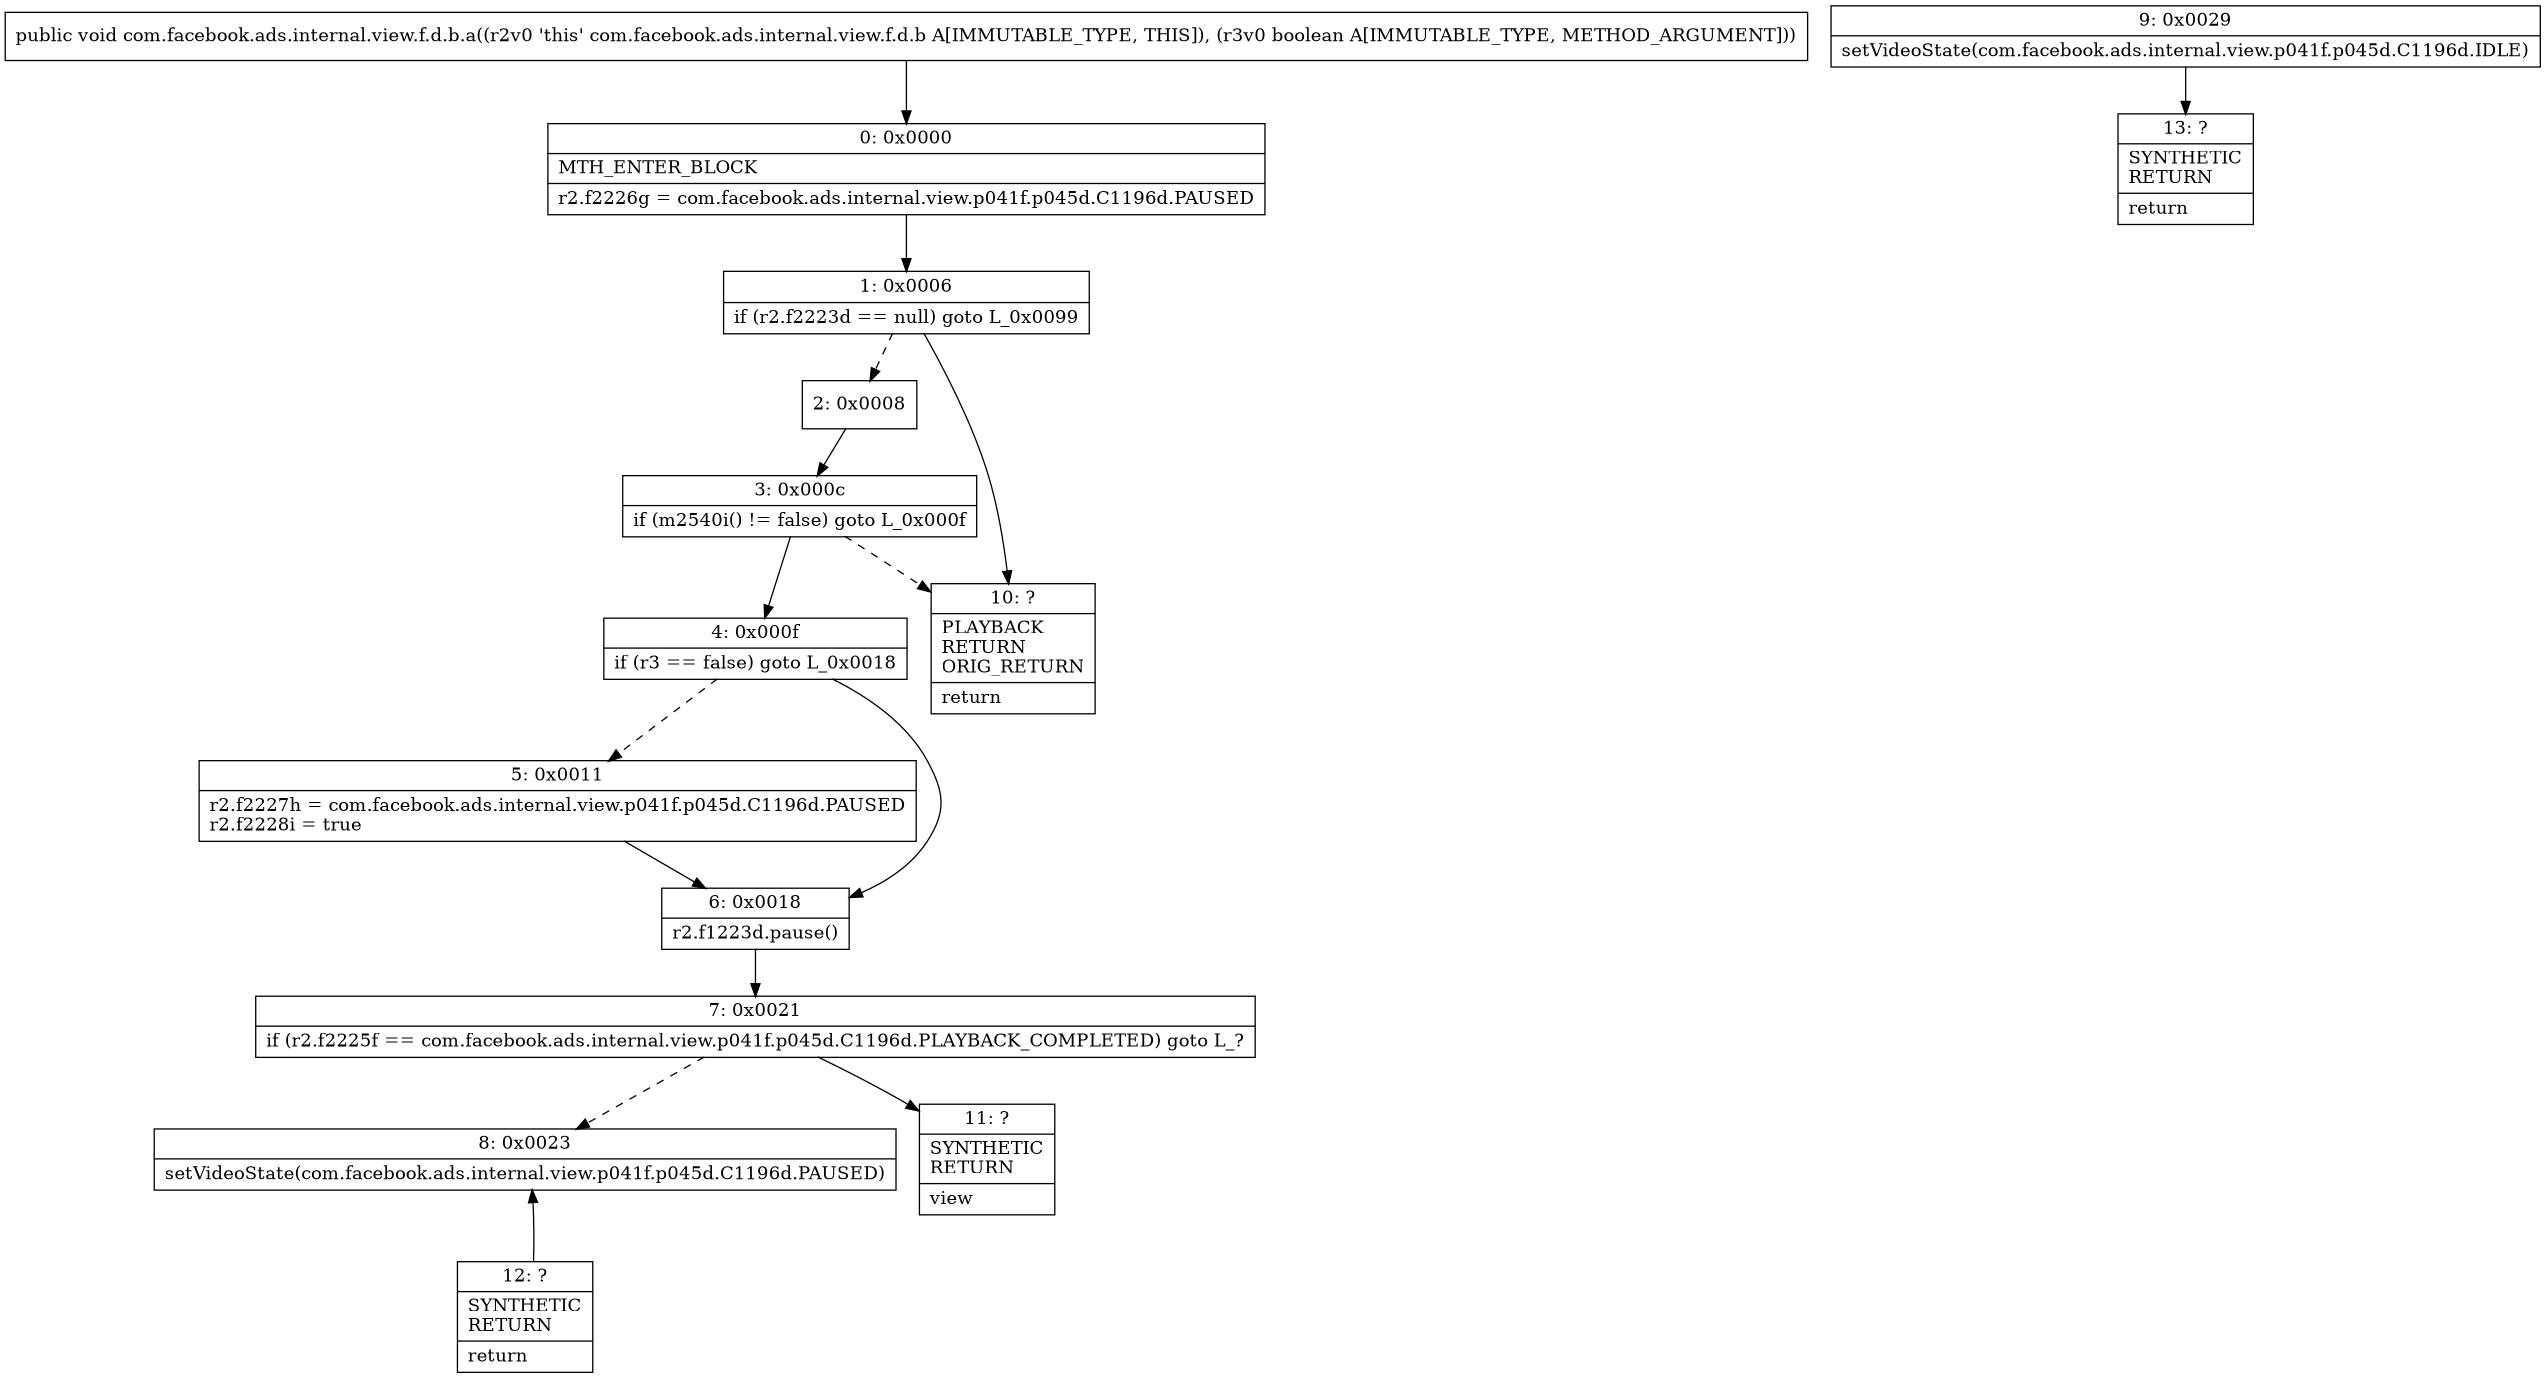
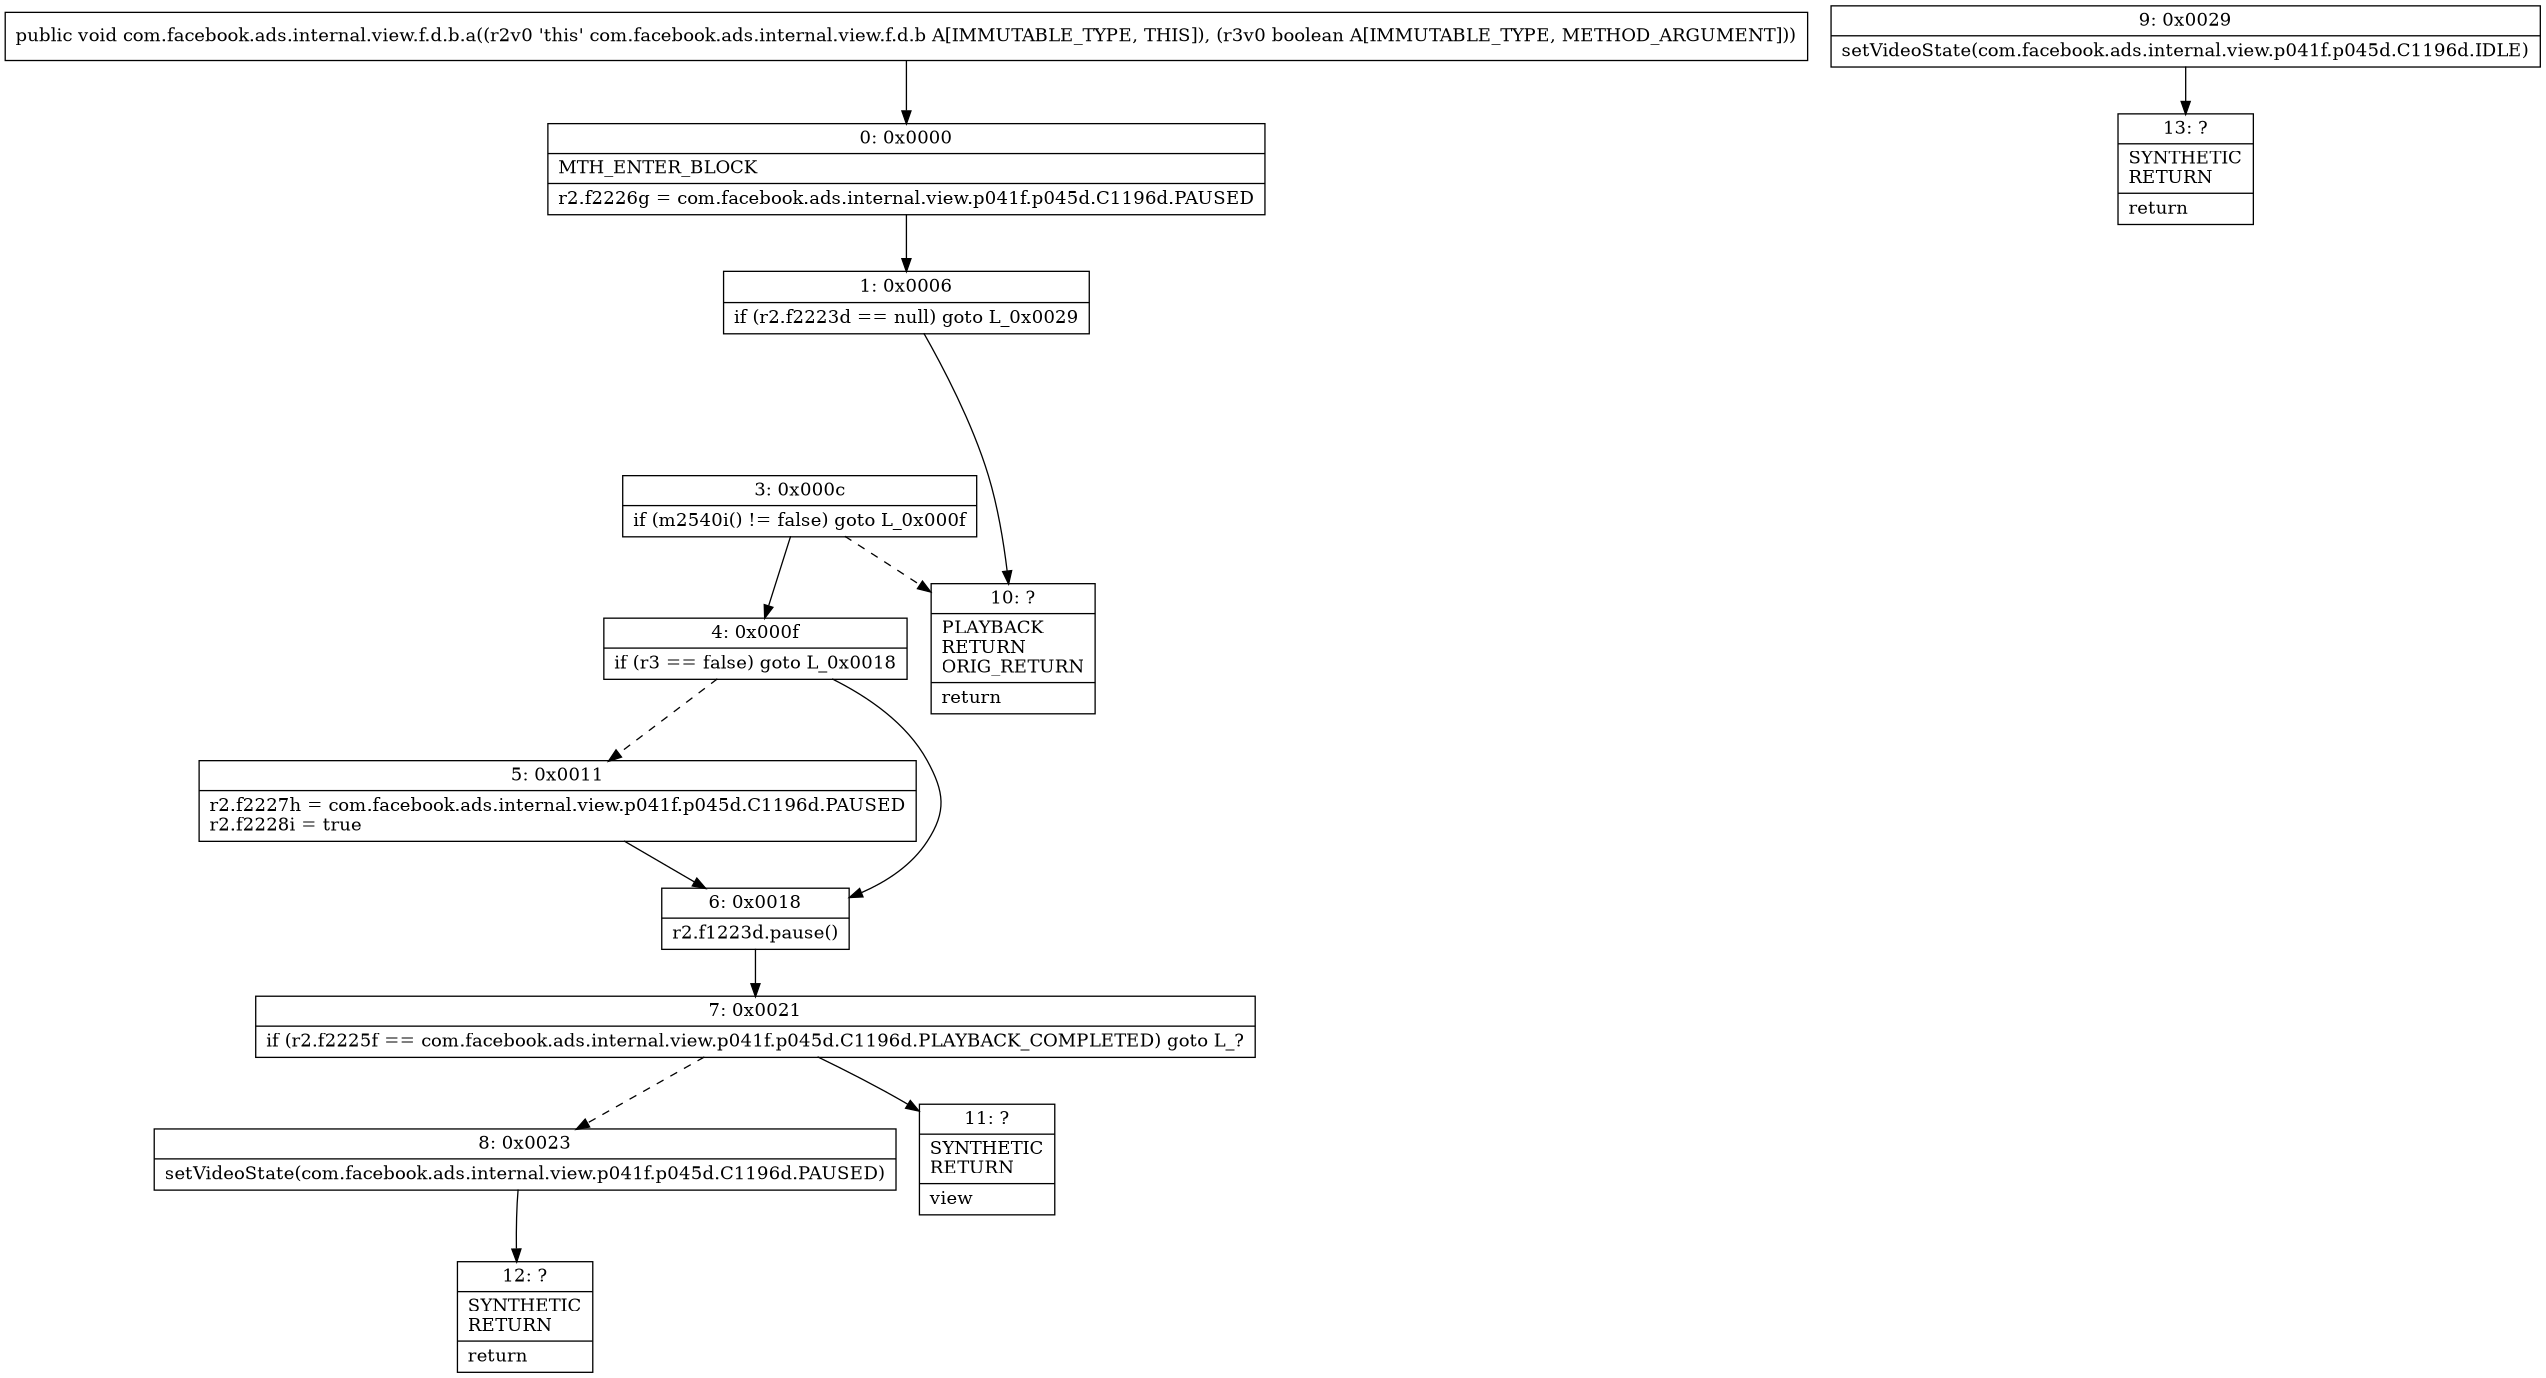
node "1: 0x0006": text "if (r2.f2223d == null) goto L_0x0099" -> "if (r2.f2223d == null) goto L_0x0029"
node "2: 0x0008": removed
edge "12: ?" -> "8: 0x0023": reversed
